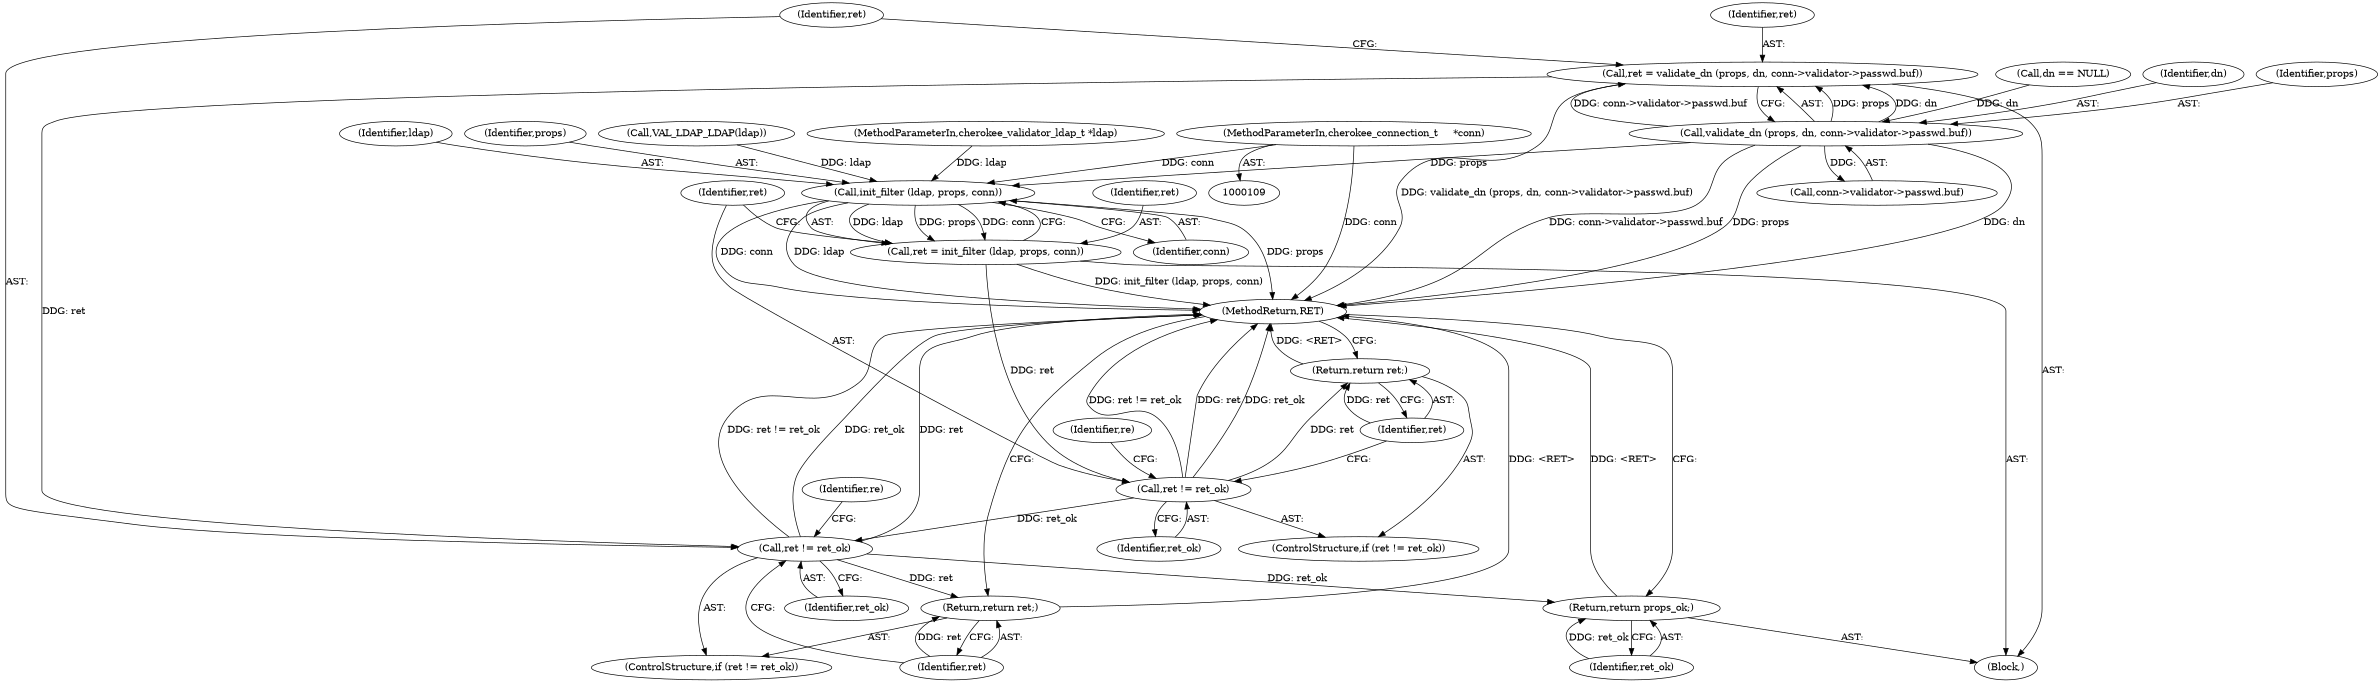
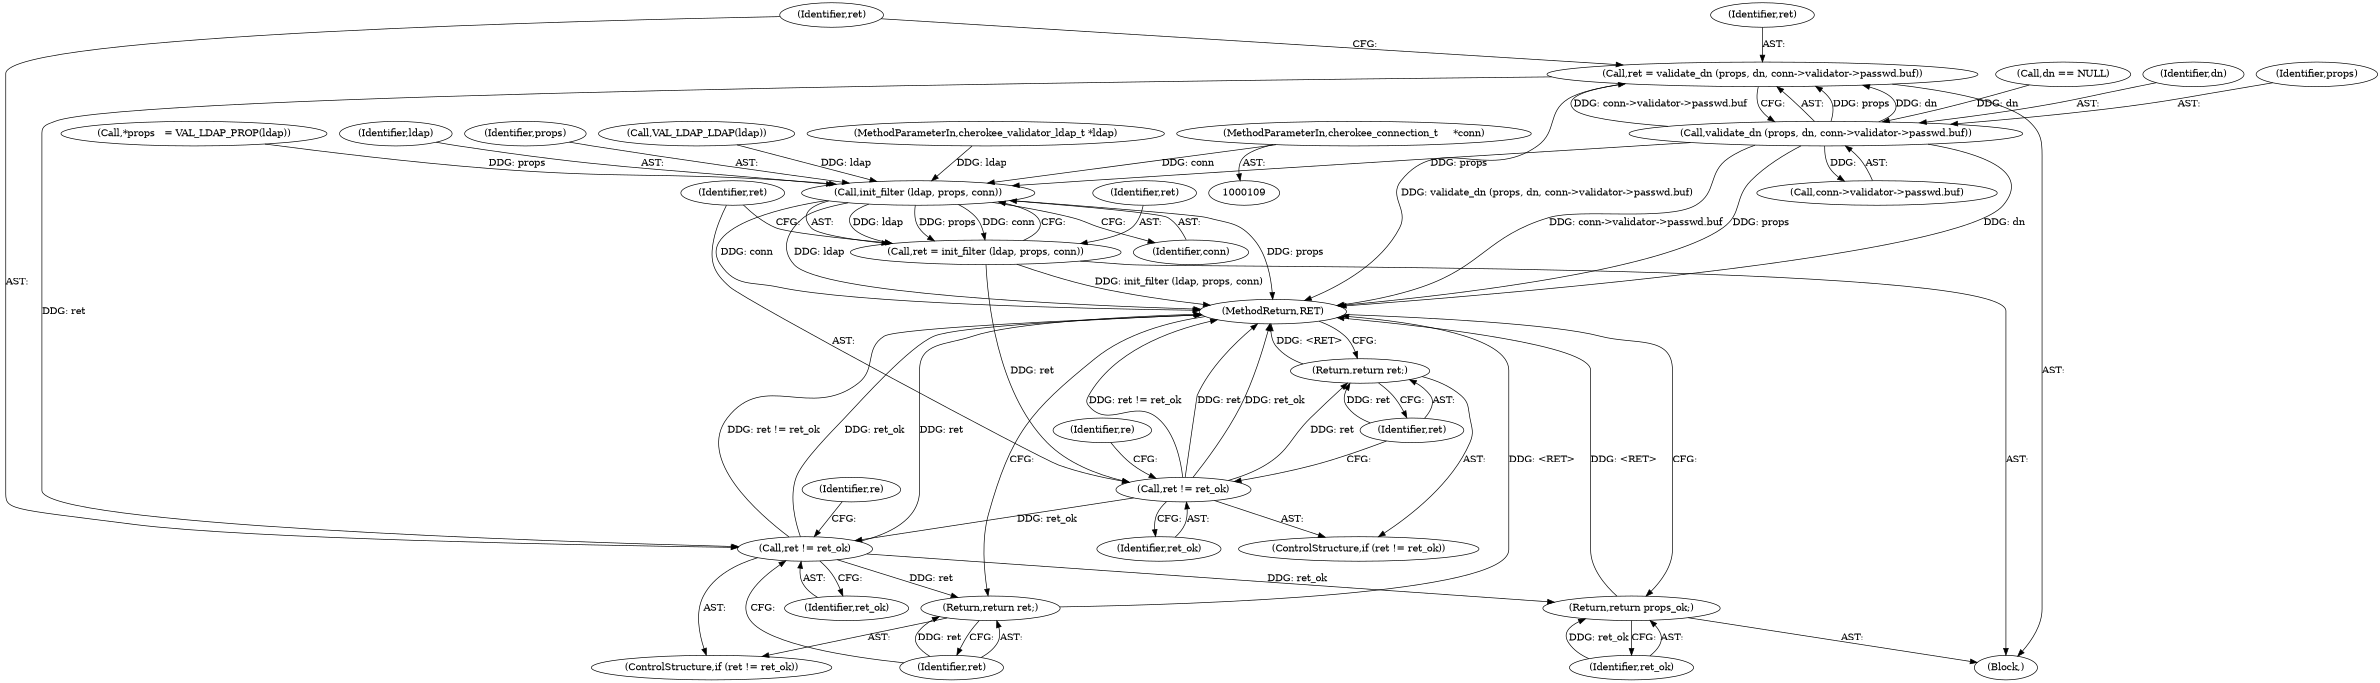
node "(Call,*props   = VAL_LDAP_PROP(ldap))": added
edge "(MethodParameterIn,cherokee_connection_t     *conn)" -> "(MethodReturn,RET)": removed, label "DDG: conn"
